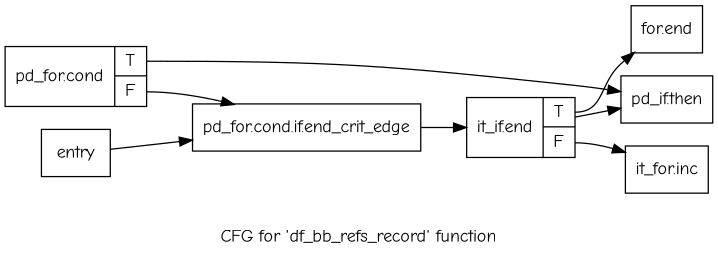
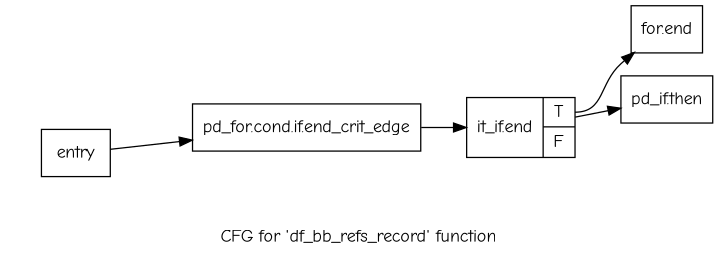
node "pd_for.cond": removed
node "it_for.inc": removed
